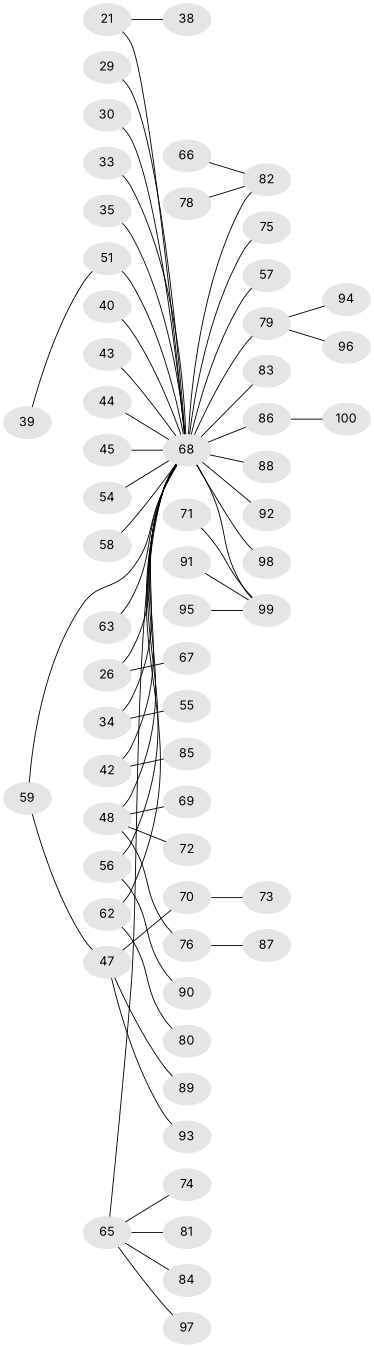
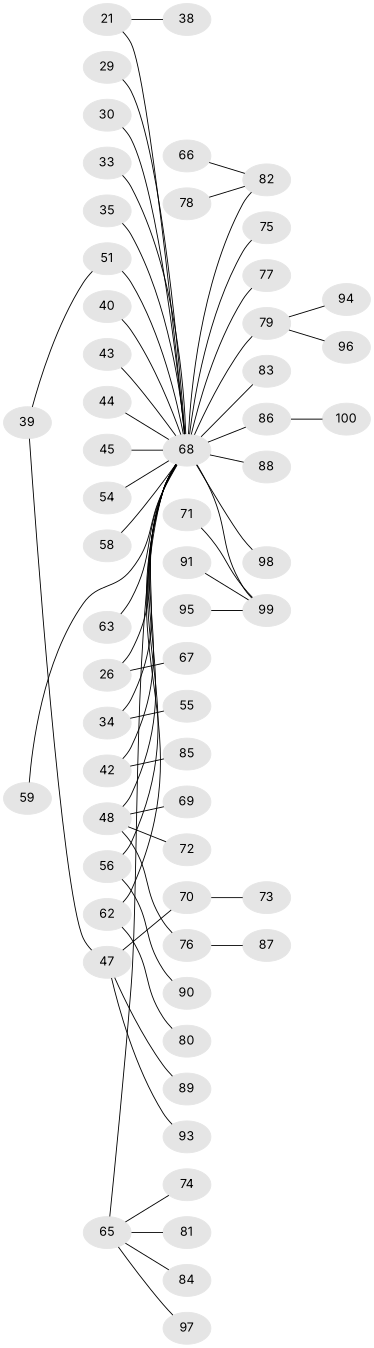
node "57": label "57" -> "77"
node "92": removed
edge "59" -- "47": now "39" -- "47"
